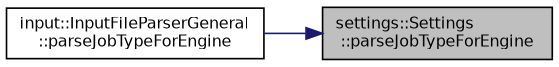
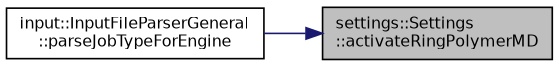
node "settings::Settings ::parseJobTypeForEngine": label "settings::Settings ::parseJobTypeForEngine" -> "settings::Settings ::activateRingPolymerMD"
